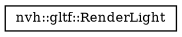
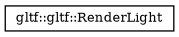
node "nvh::gltf::RenderLight": label "nvh::gltf::RenderLight" -> "gltf::gltf::RenderLight"
